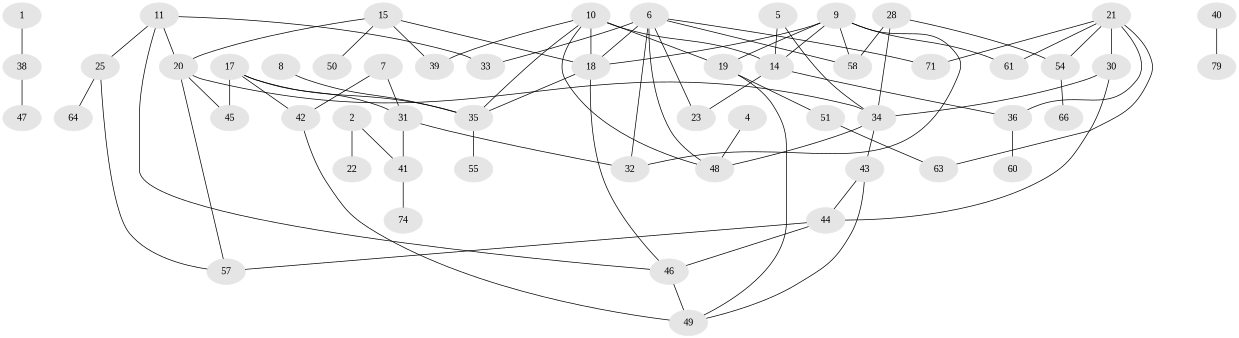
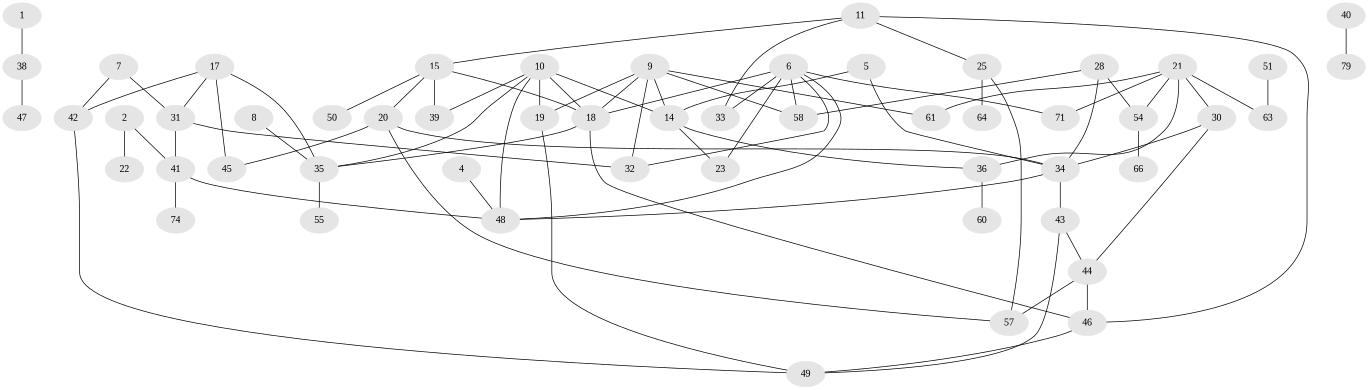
edge "11" -- "20": now "11" -- "15"
edge "19" -- "51": removed
edge "41" -- "48": added
